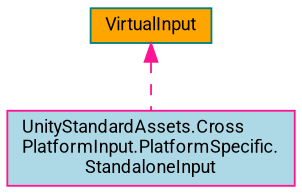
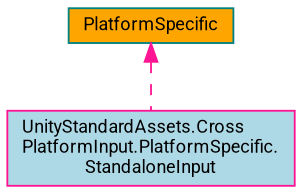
node "VirtualInput": label "VirtualInput" -> "PlatformSpecific"
